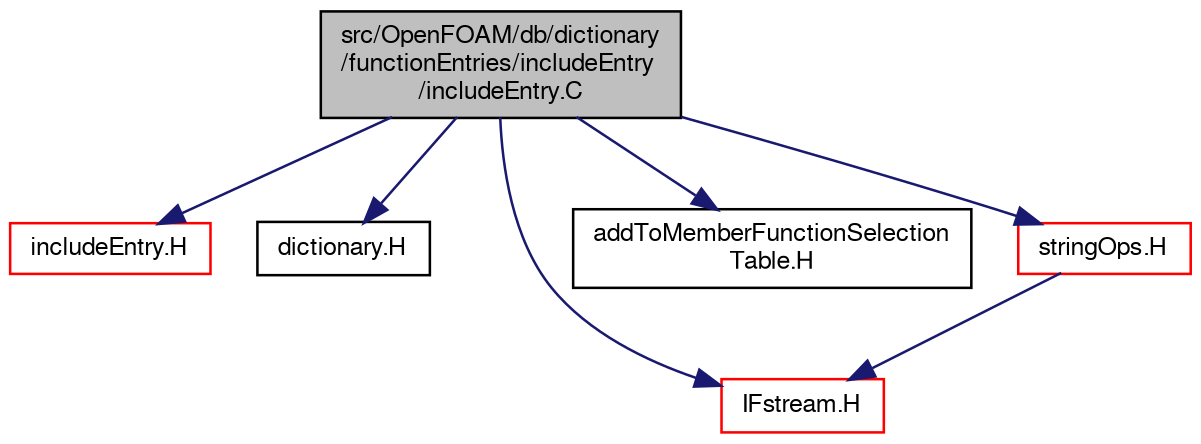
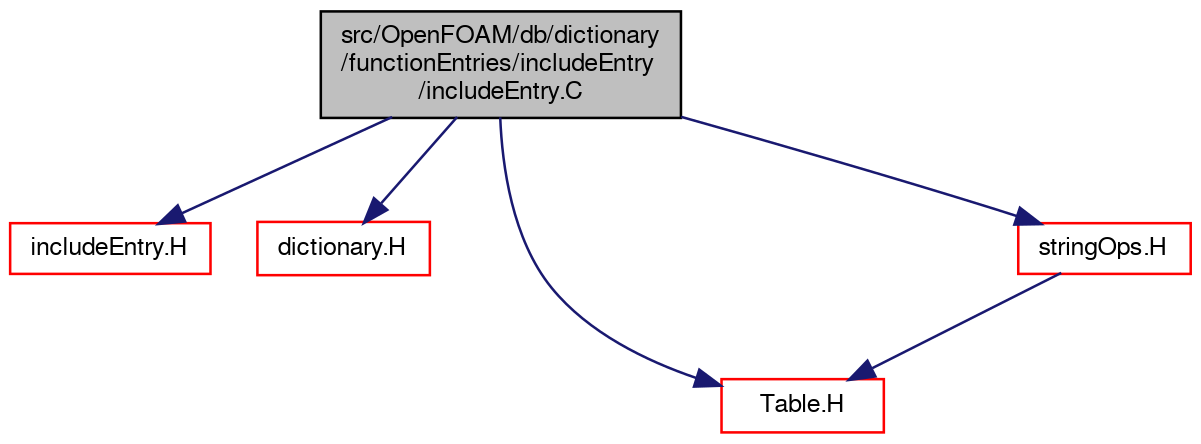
node "dictionary.H": color black -> red
node "addToMemberFunctionSelection Table.H": removed
node "IFstream.H": label "IFstream.H" -> "Table.H"
